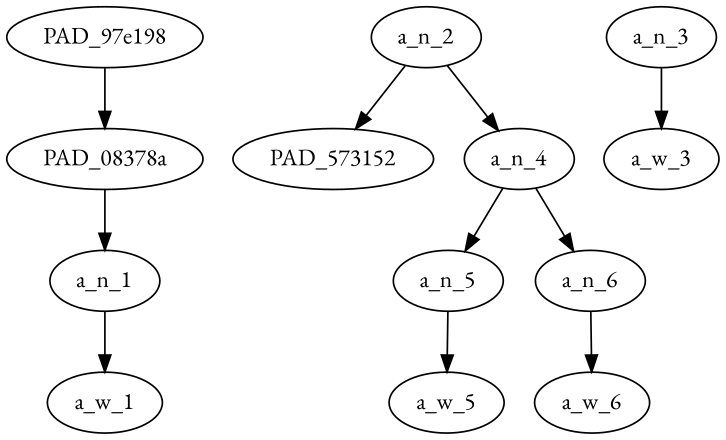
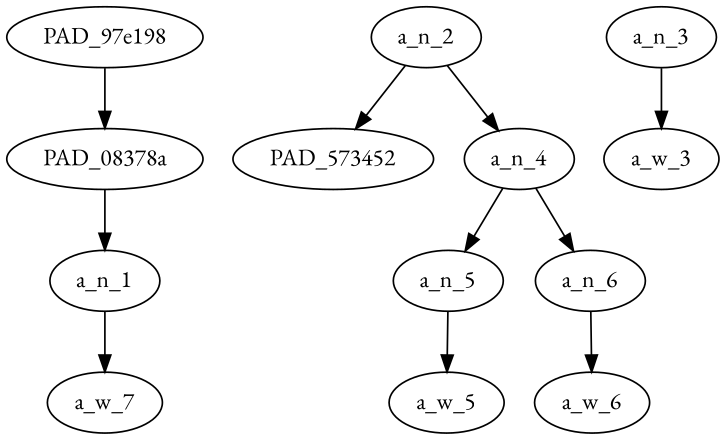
node "PAD_573152": label "PAD_573152" -> "PAD_573452"
node "a_w_1": label "a_w_1" -> "a_w_7"
